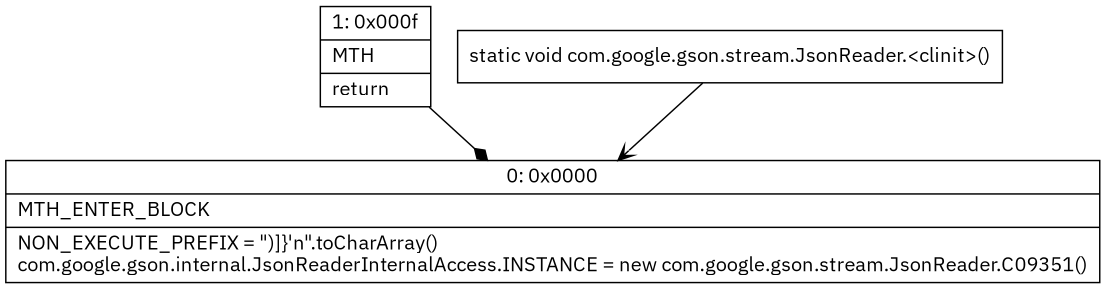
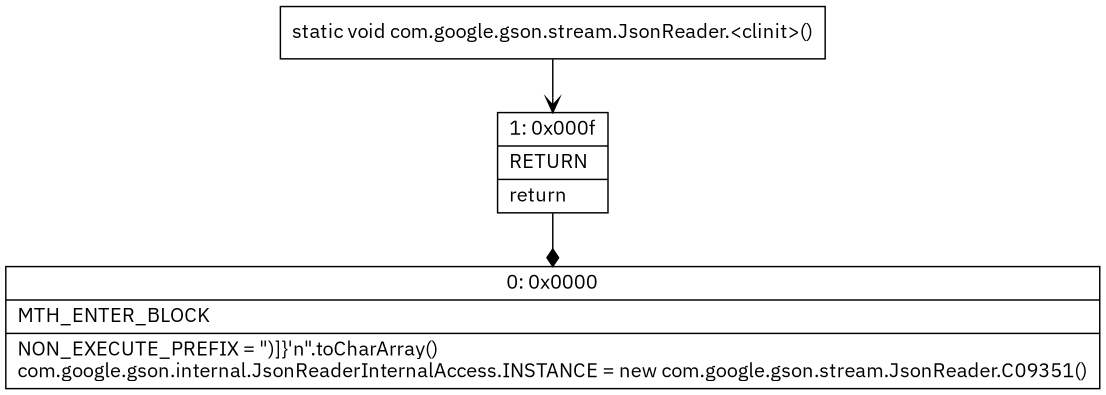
node "1: 0x000f": text "MTH" -> "RETURN"
edge "static void com.google.gson.stream.JsonReader.<clinit>()" -> "0: 0x0000": now "static void com.google.gson.stream.JsonReader.<clinit>()" -> "1: 0x000f"
